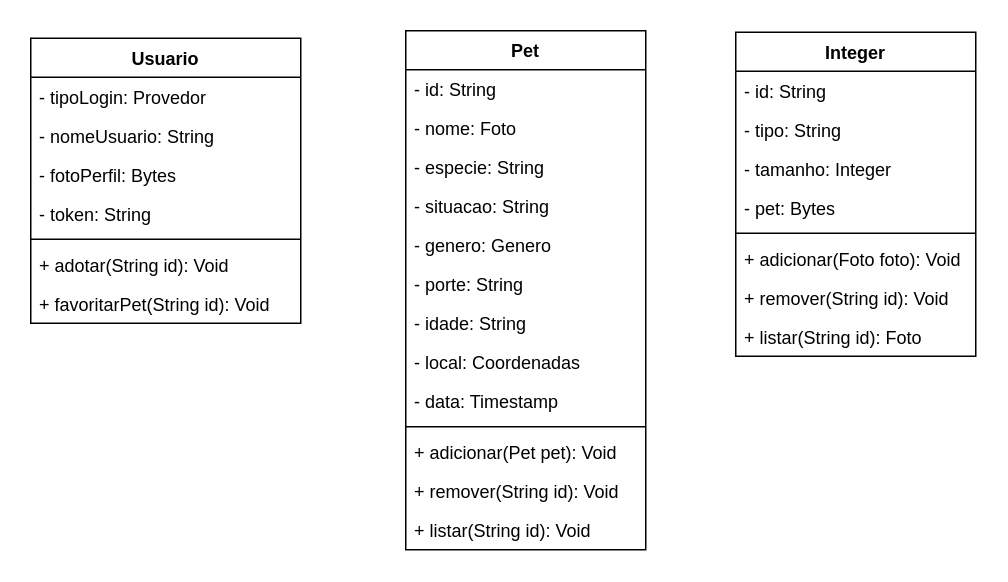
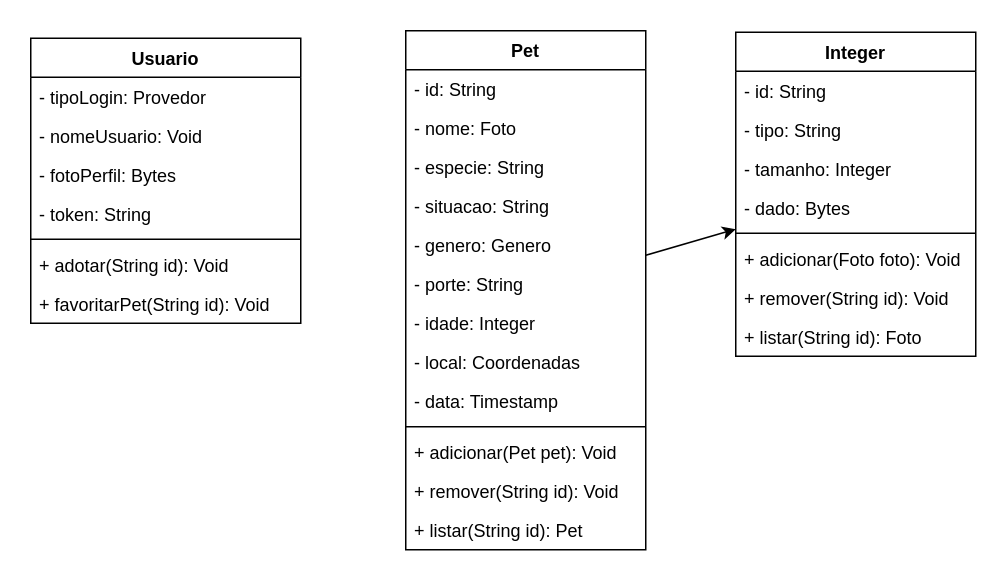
node "- nomeUsuario: String": label "- nomeUsuario: String" -> "- nomeUsuario: Void"
node "- pet: Bytes": label "- pet: Bytes" -> "- dado: Bytes"
edge "Pet" -> "Integer": added
node "- idade: String": label "- idade: String" -> "- idade: Integer"
node "+ listar(String id): Void": label "+ listar(String id): Void" -> "+ listar(String id): Pet"
